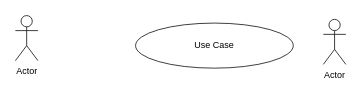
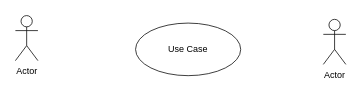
node "Use Case": size 158x45 -> 105x53
